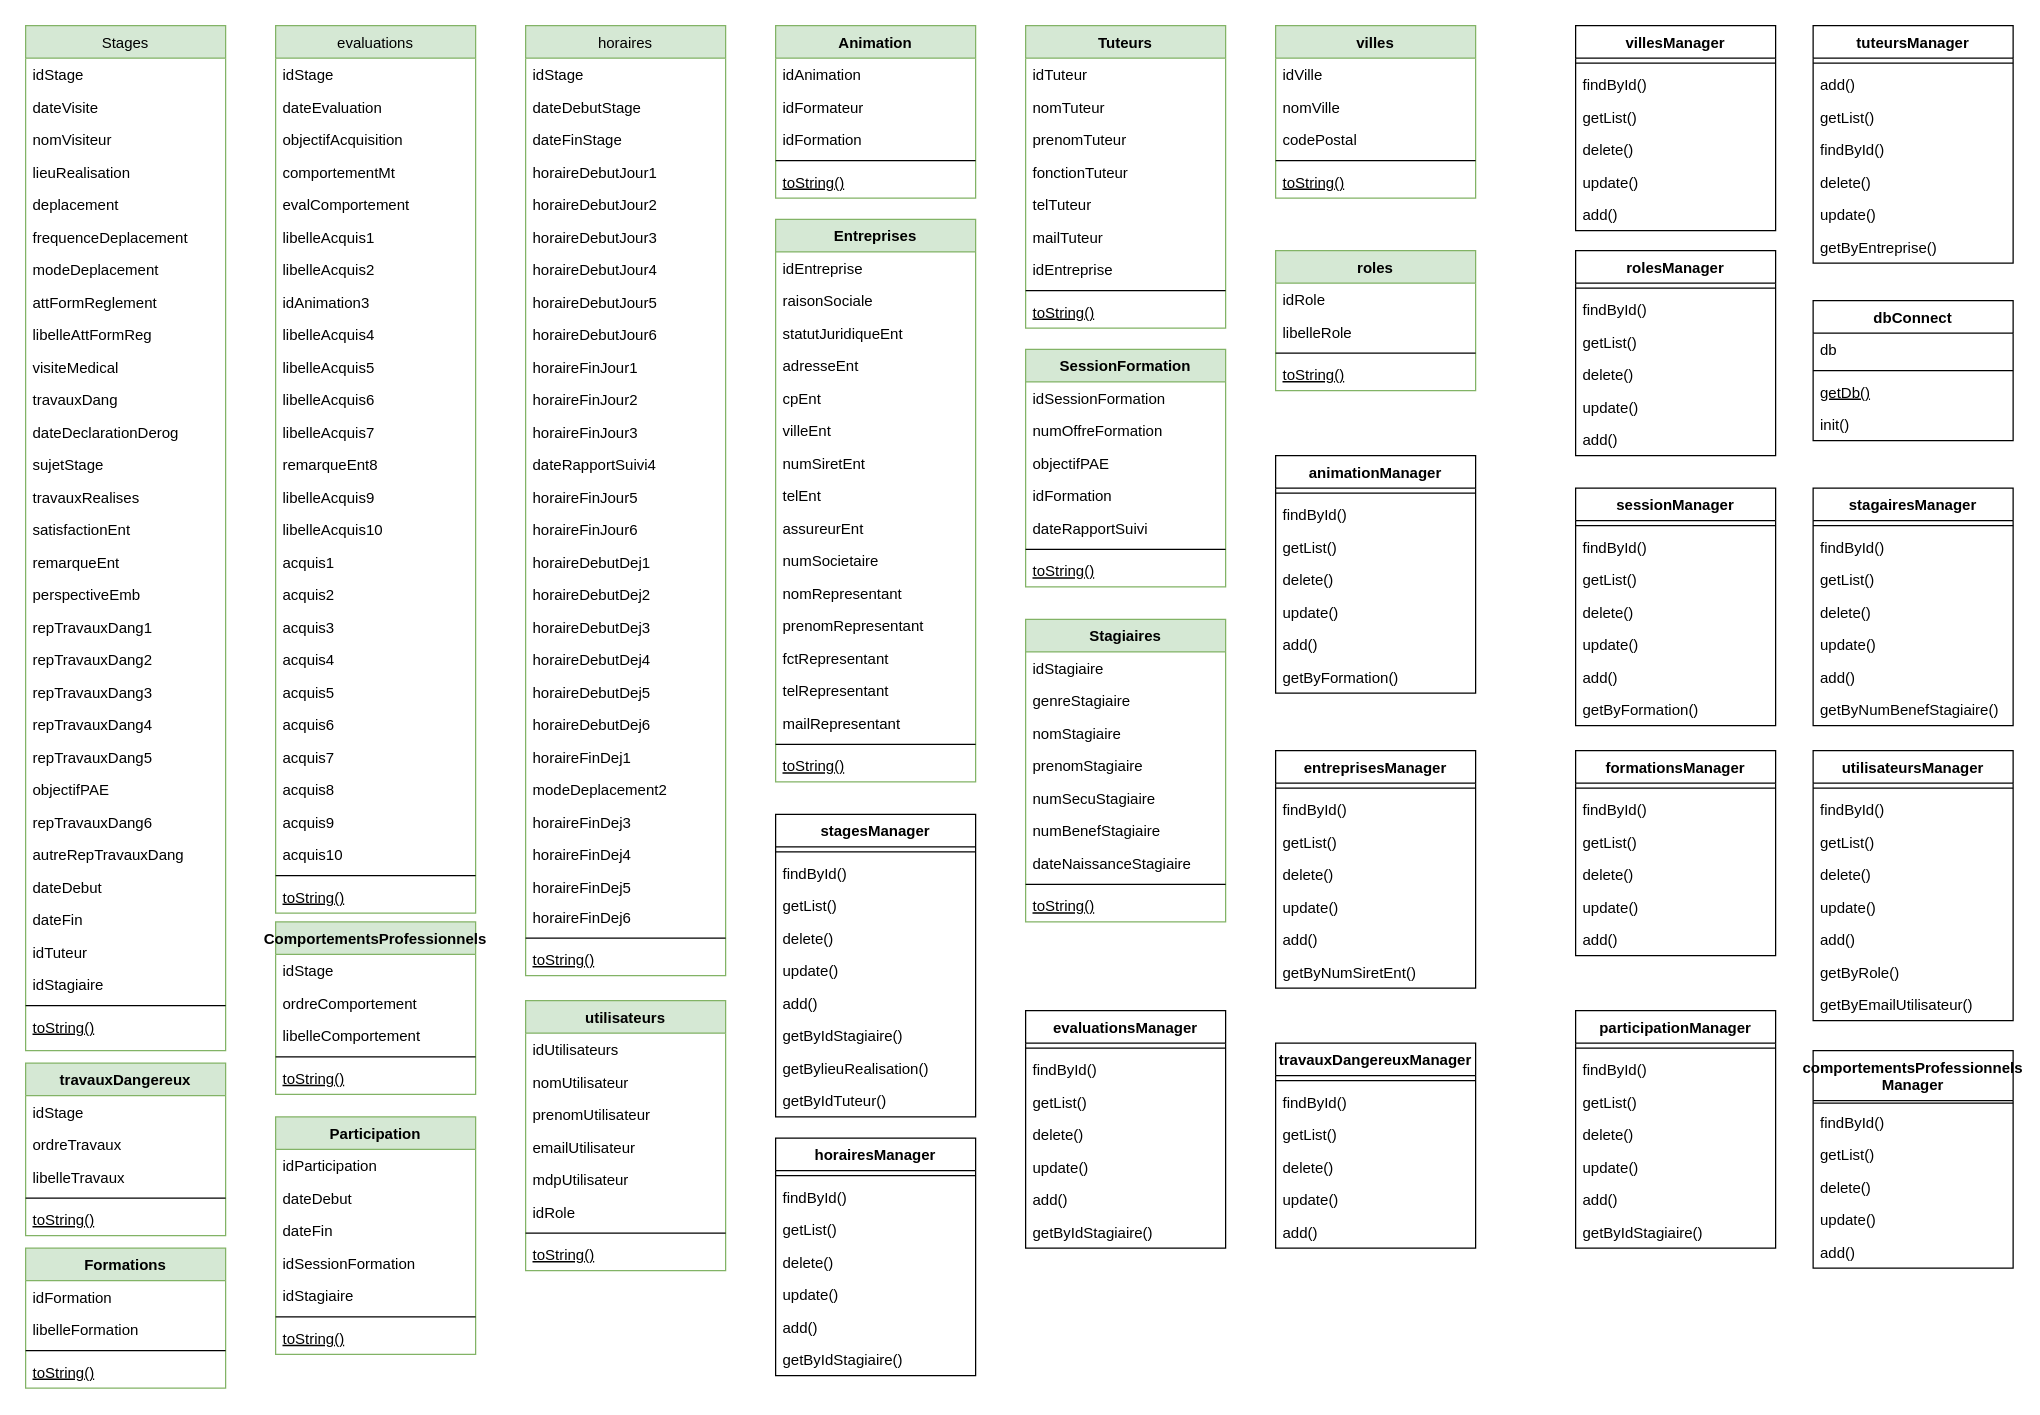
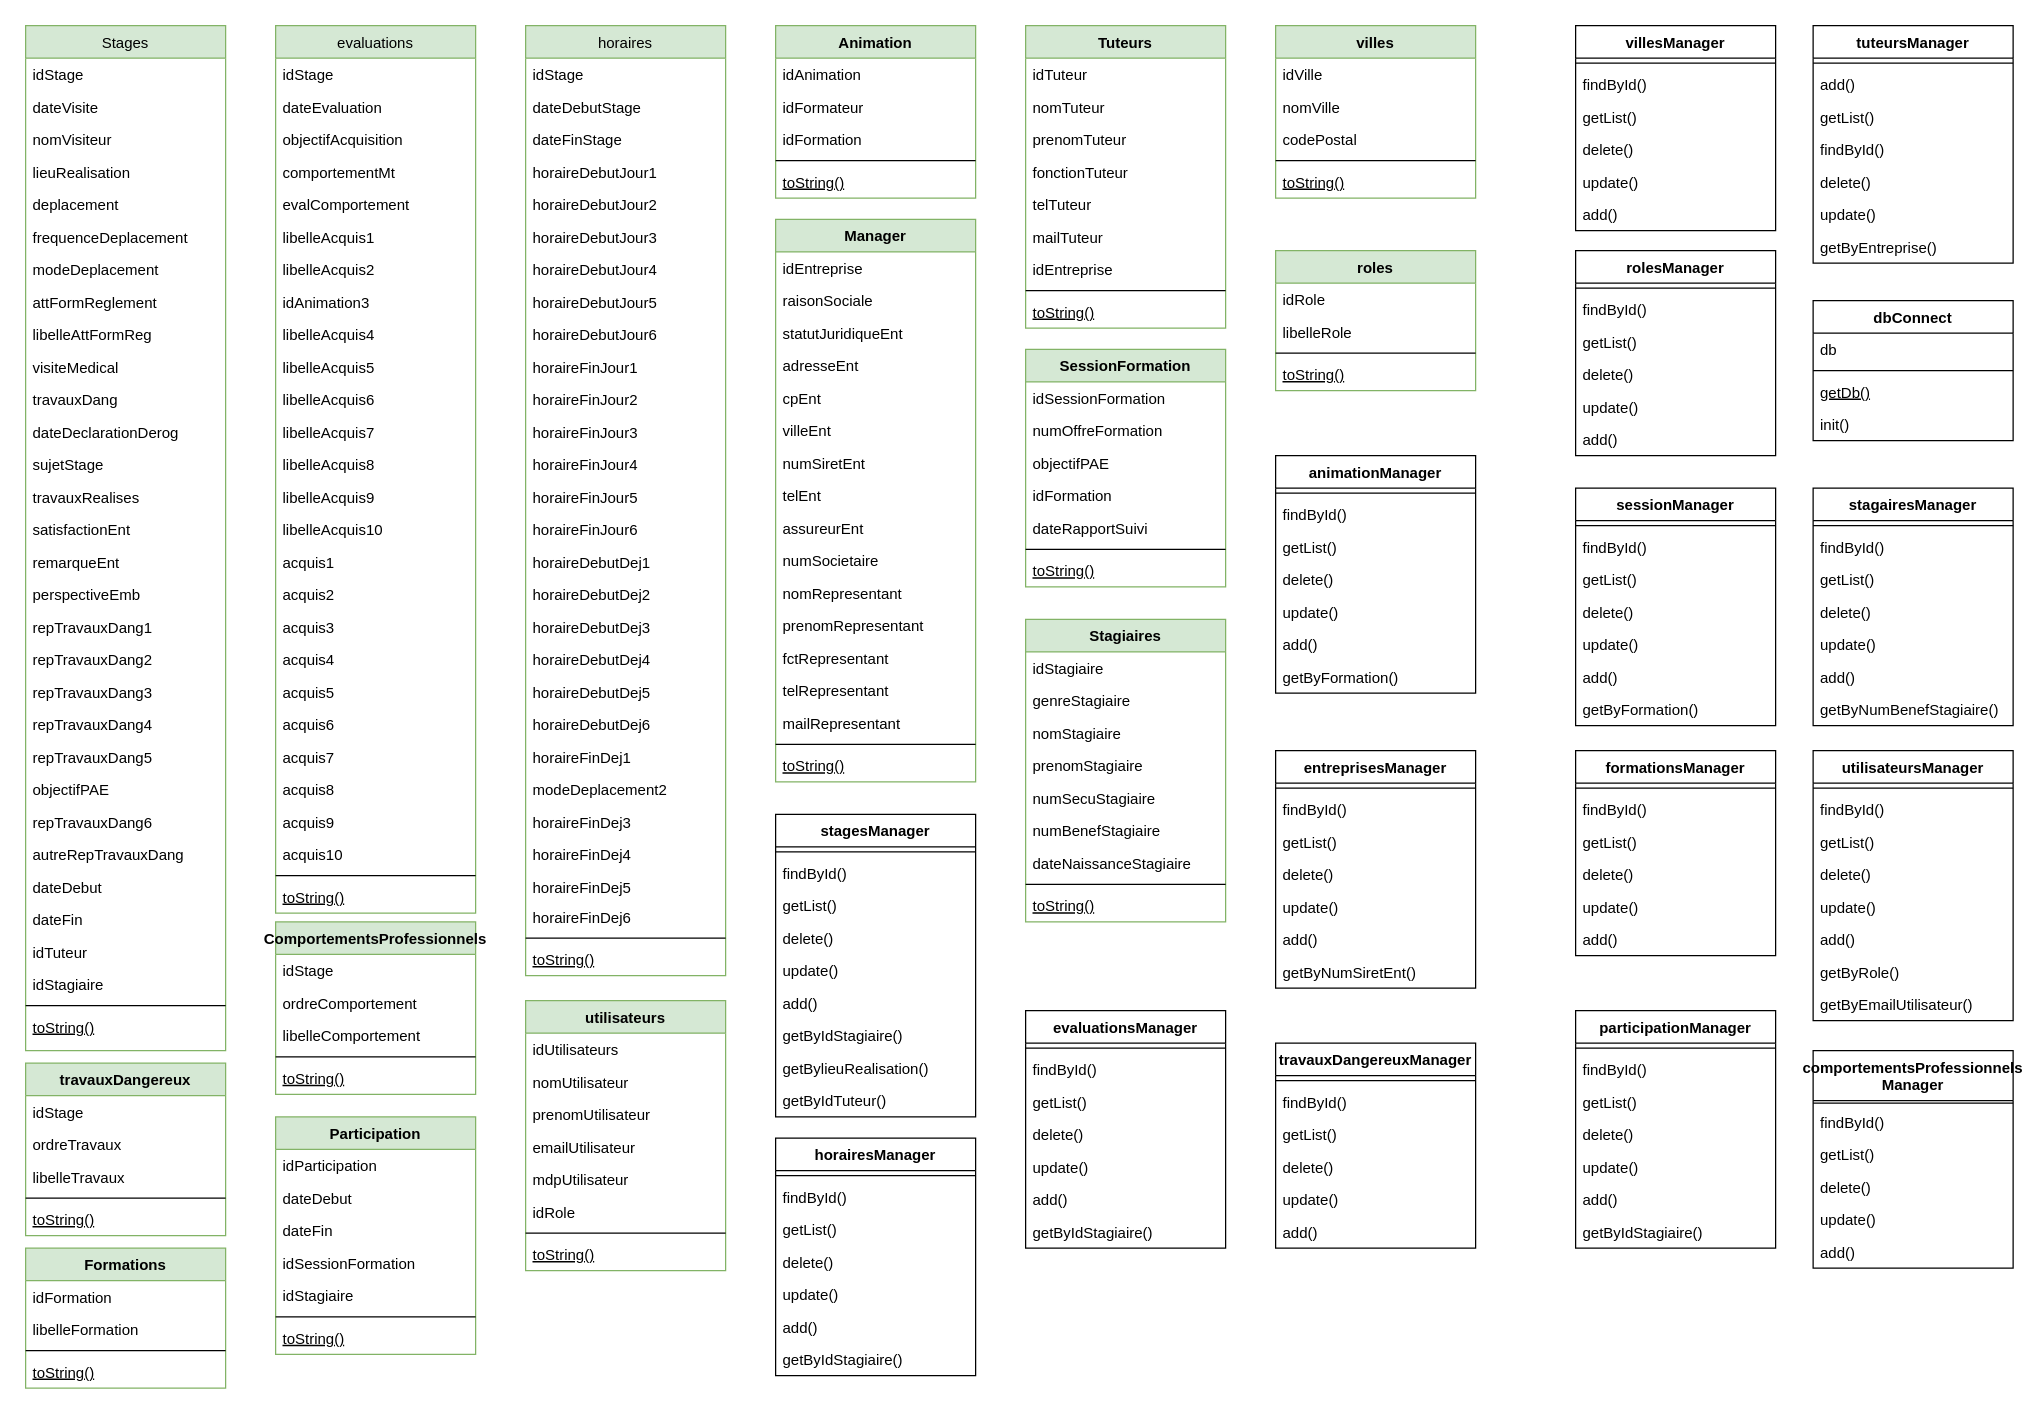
node "Entreprises": label "Entreprises" -> "Manager"
node "remarqueEnt8": label "remarqueEnt8" -> "libelleAcquis8"
node "dateRapportSuivi4": label "dateRapportSuivi4" -> "horaireFinJour4"
